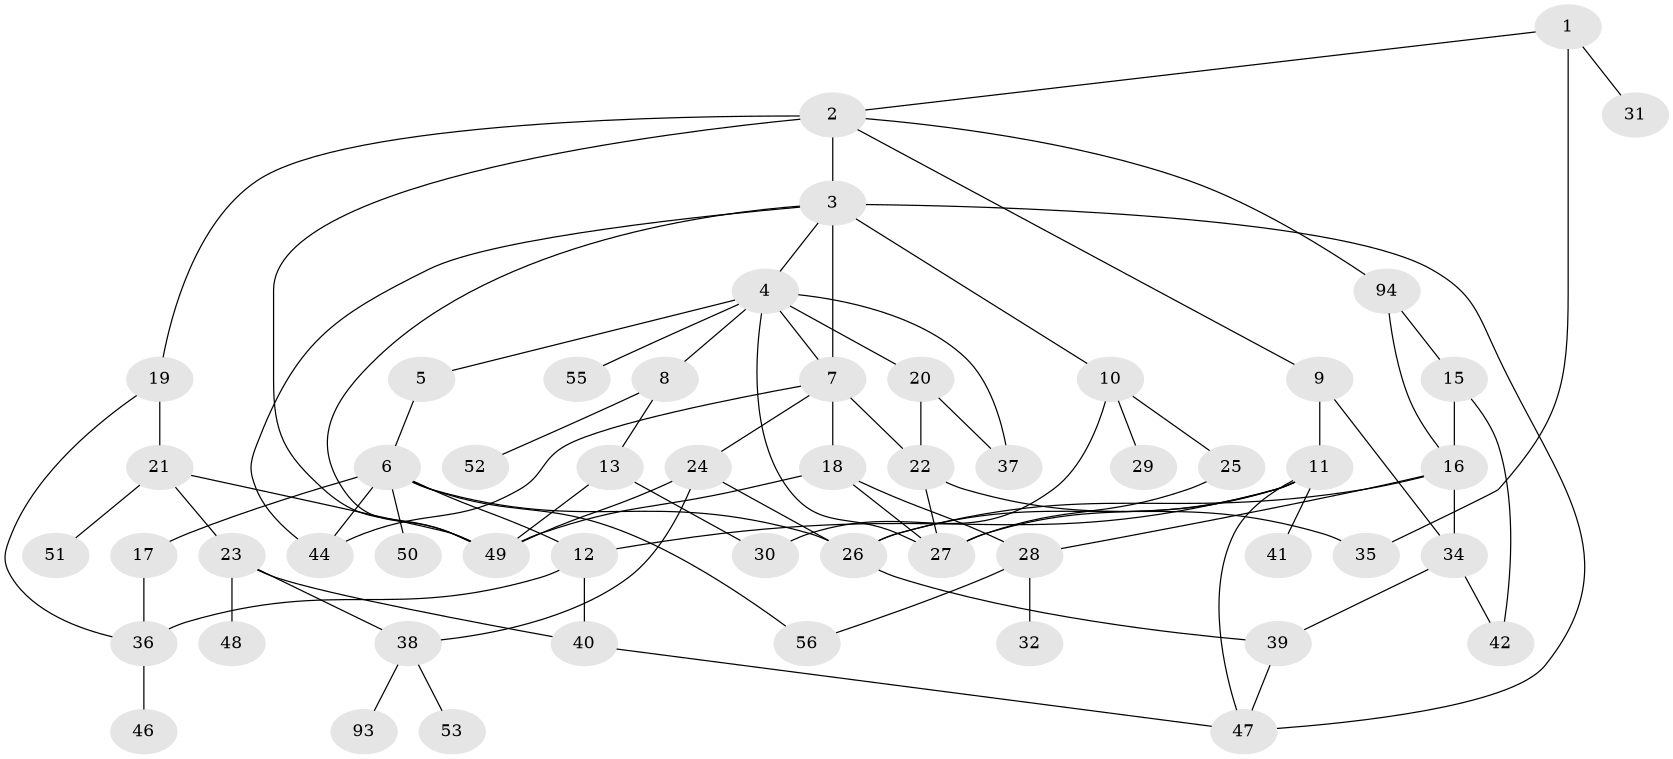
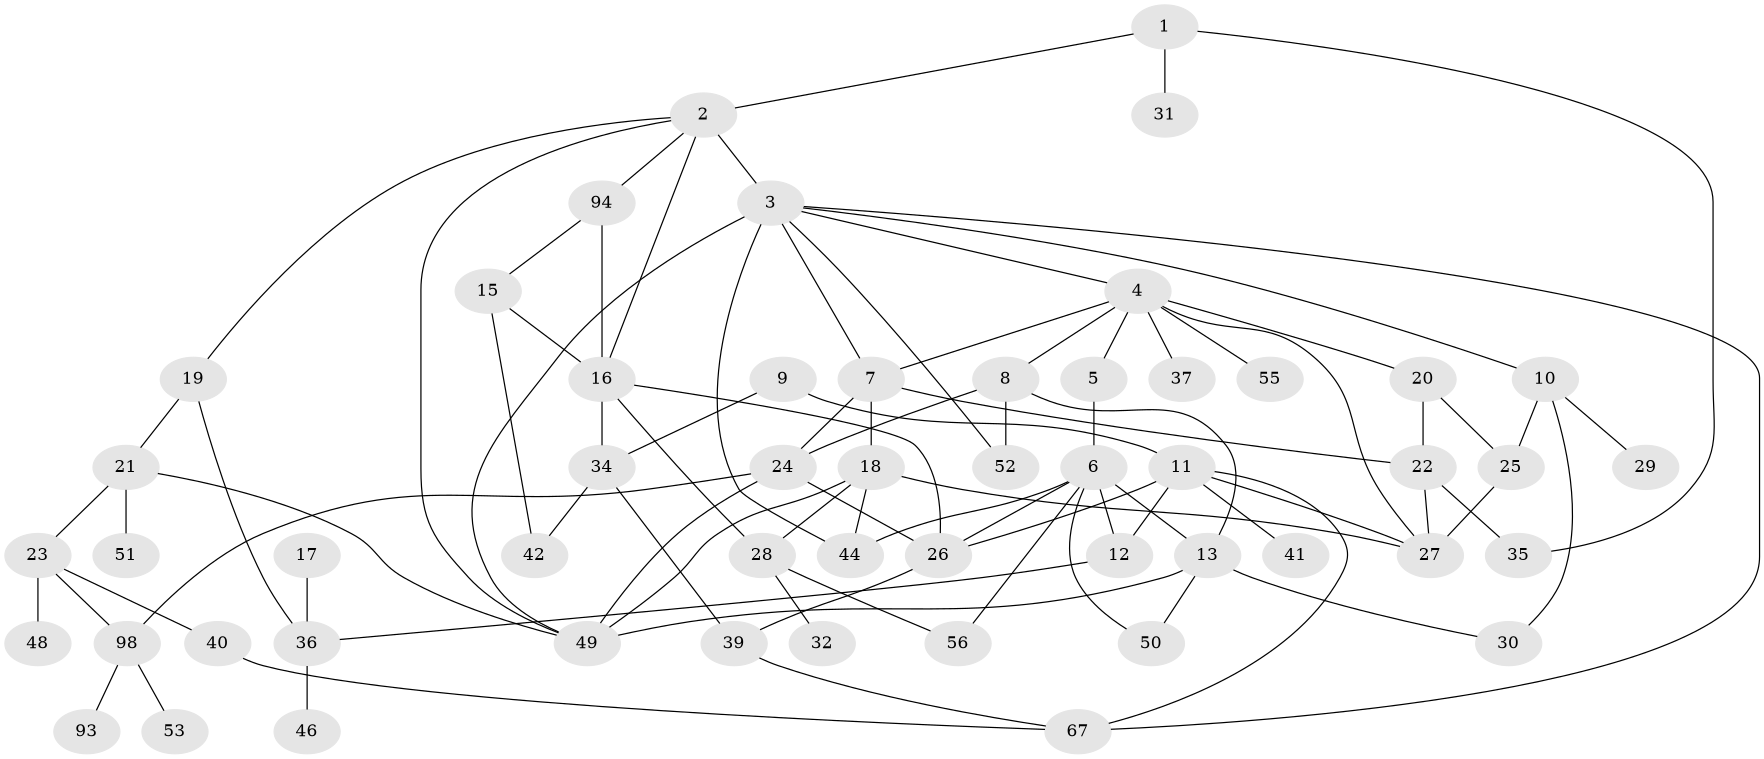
edge "2" -- "9": now "2" -- "16"
edge "3" -- "52": added
edge "8" -- "24": added
edge "20" -- "37": now "20" -- "25"
edge "7" -- "44": now "18" -- "44"
edge "6" -- "17": now "6" -- "13"
edge "12" -- "40": removed
edge "13" -- "50": added
node "38": label "38" -> "98"
node "47": label "47" -> "67"
